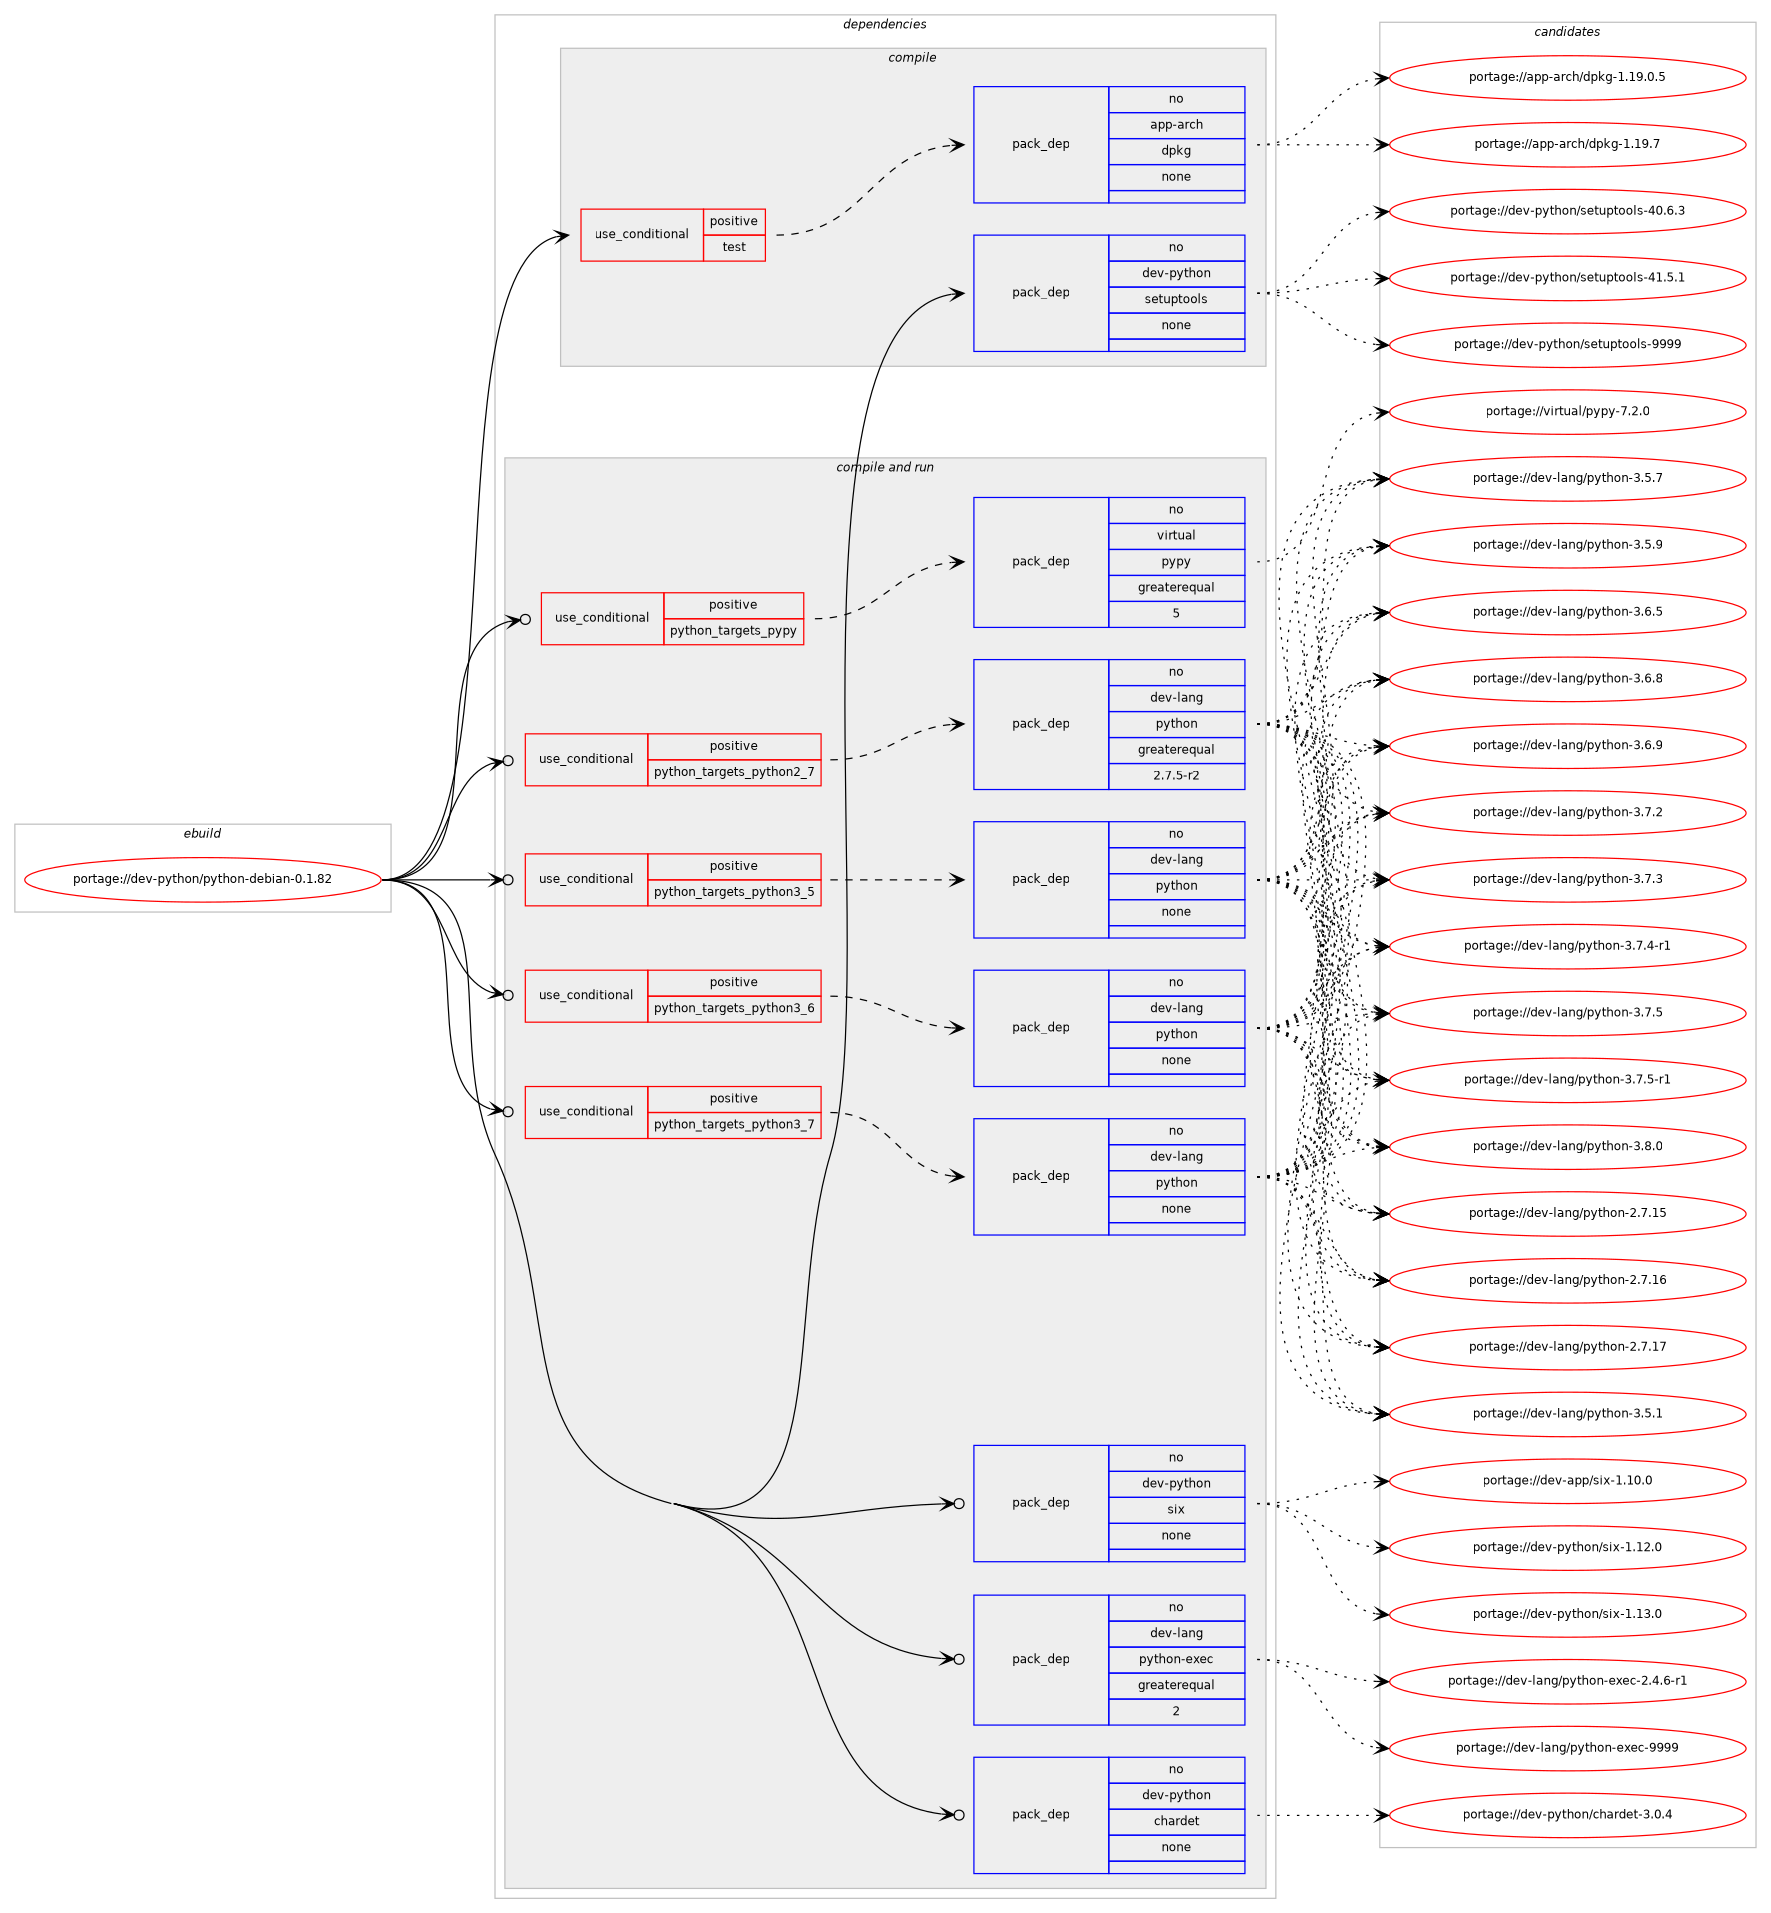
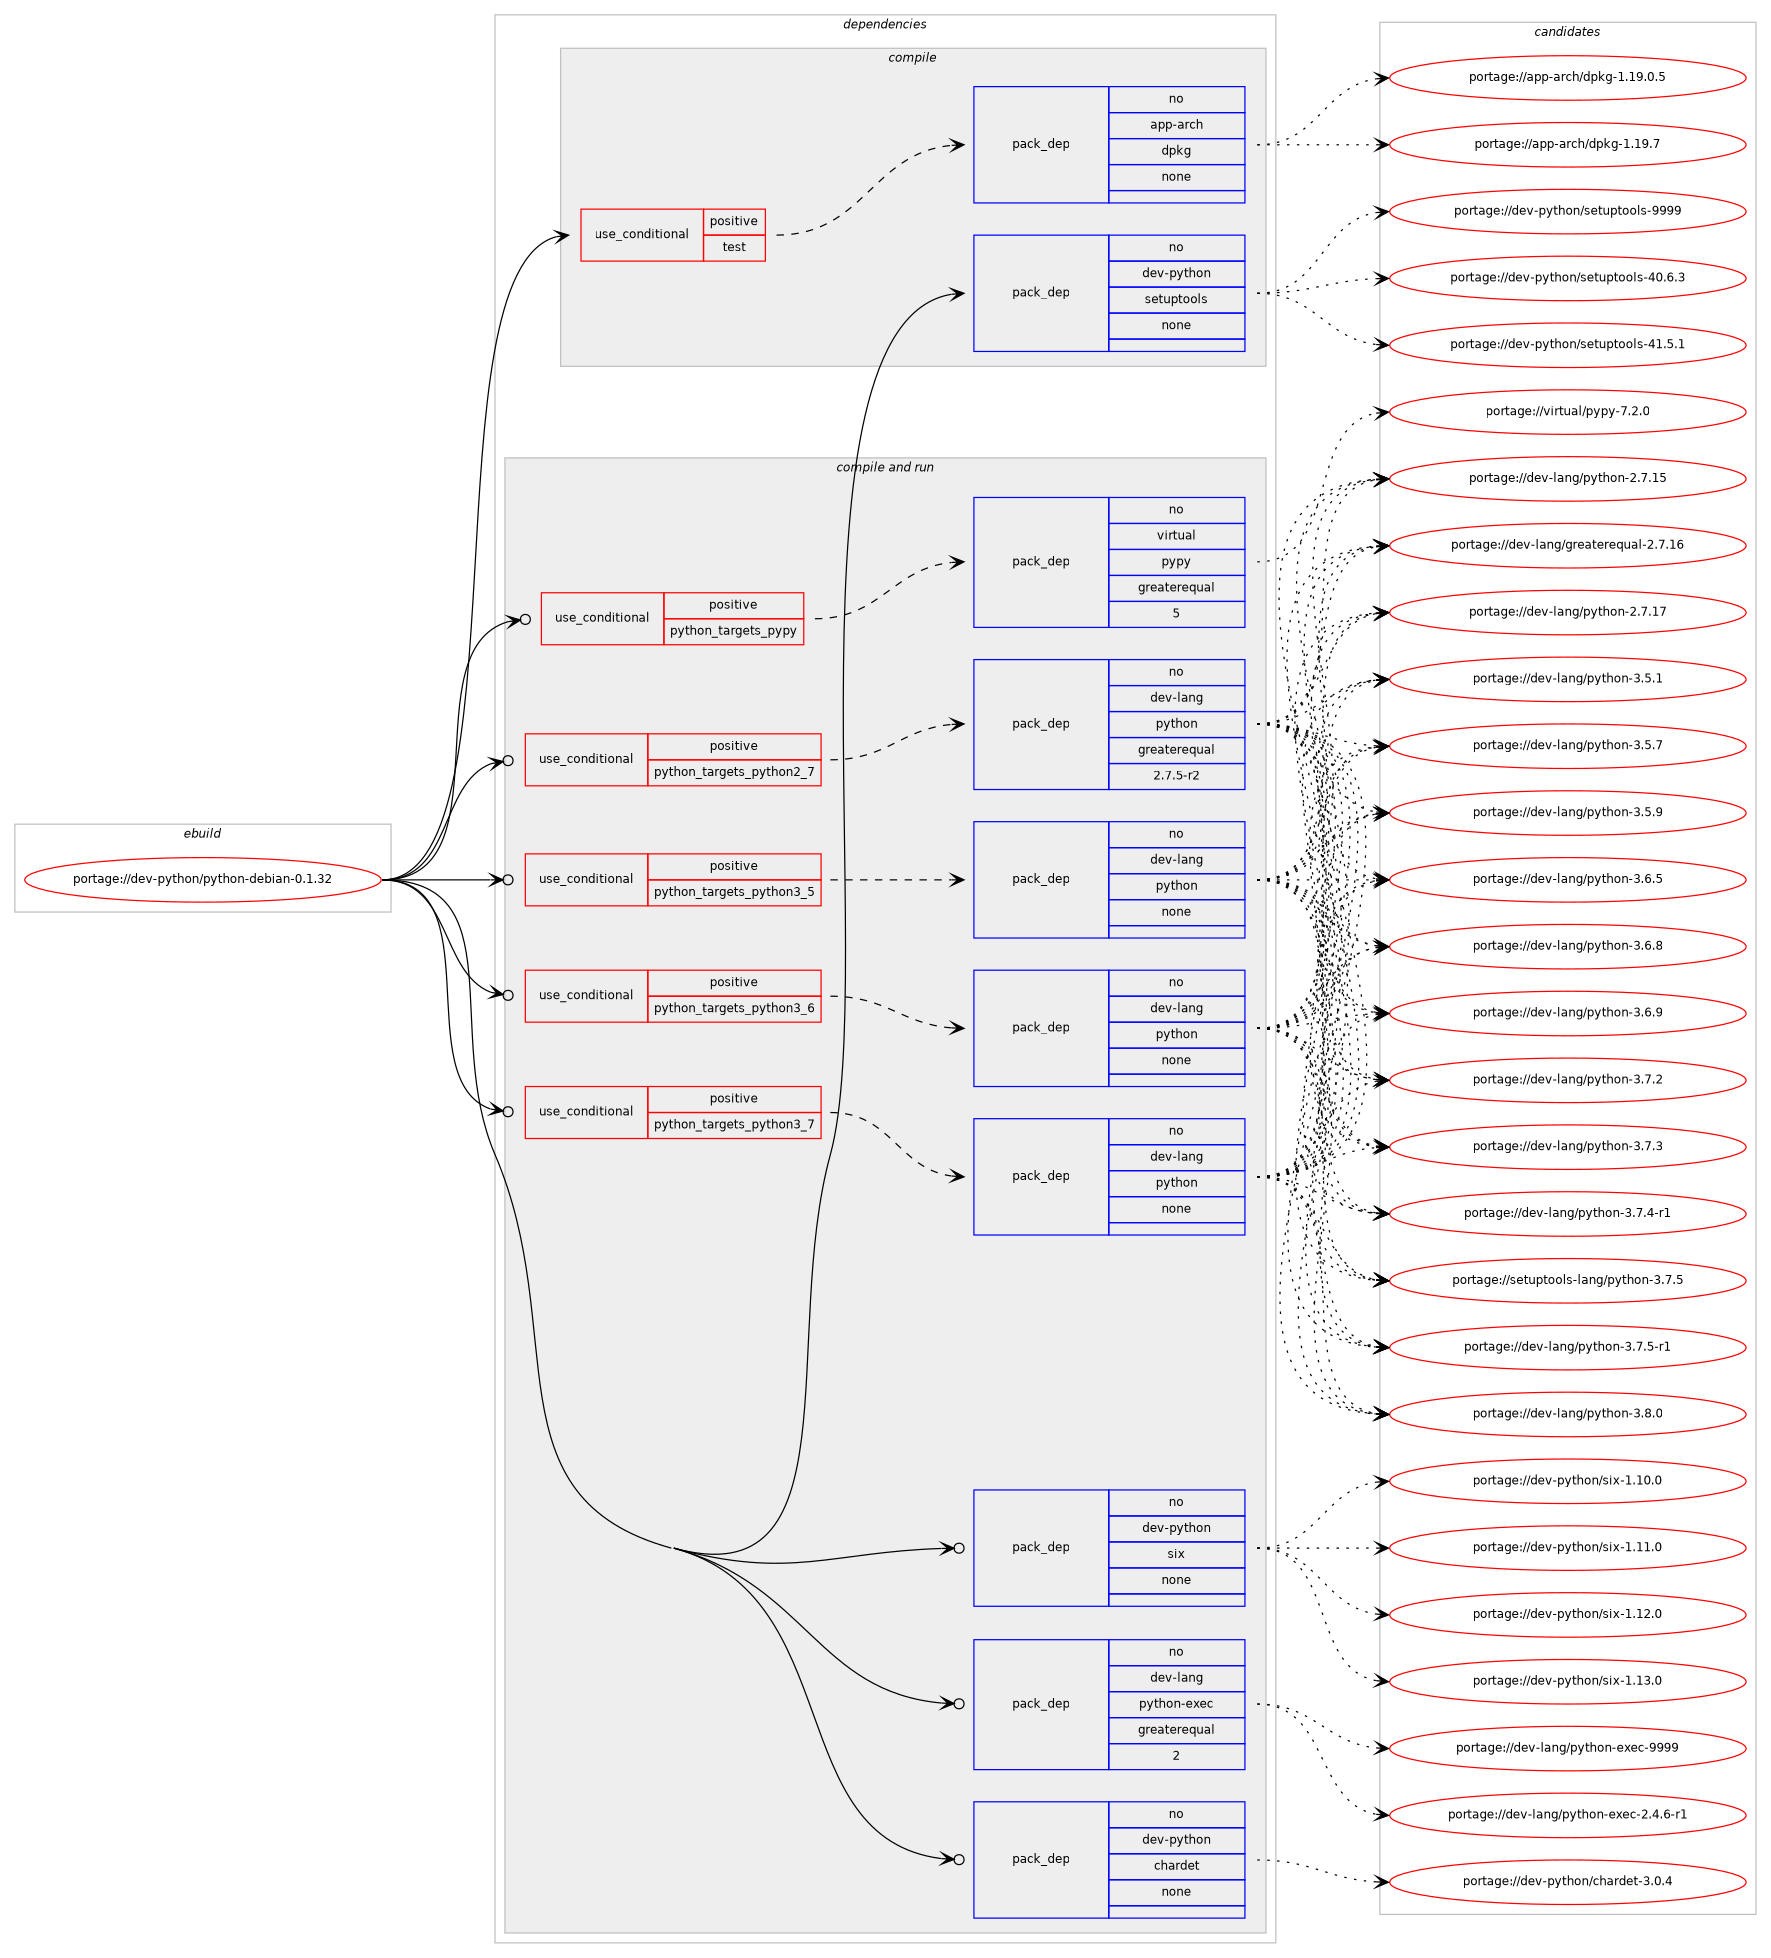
node "portage://dev-python/python-debian-0.1.82": label "portage://dev-python/python-debian-0.1.82" -> "portage://dev-python/python-debian-0.1.32"
node "portage://dev-lang/python-3.7.5": label "portage://dev-lang/python-3.7.5" -> "portage://setuptools-lang/python-3.7.5"
node "portage://dev-lang/python-2.7.16": label "portage://dev-lang/python-2.7.16" -> "portage://dev-lang/greaterequal-2.7.16"
node "portage://dev-app/six-1.10.0": label "portage://dev-app/six-1.10.0" -> "portage://dev-python/six-1.10.0"
node "portage://dev-python/six-1.11.0": added
